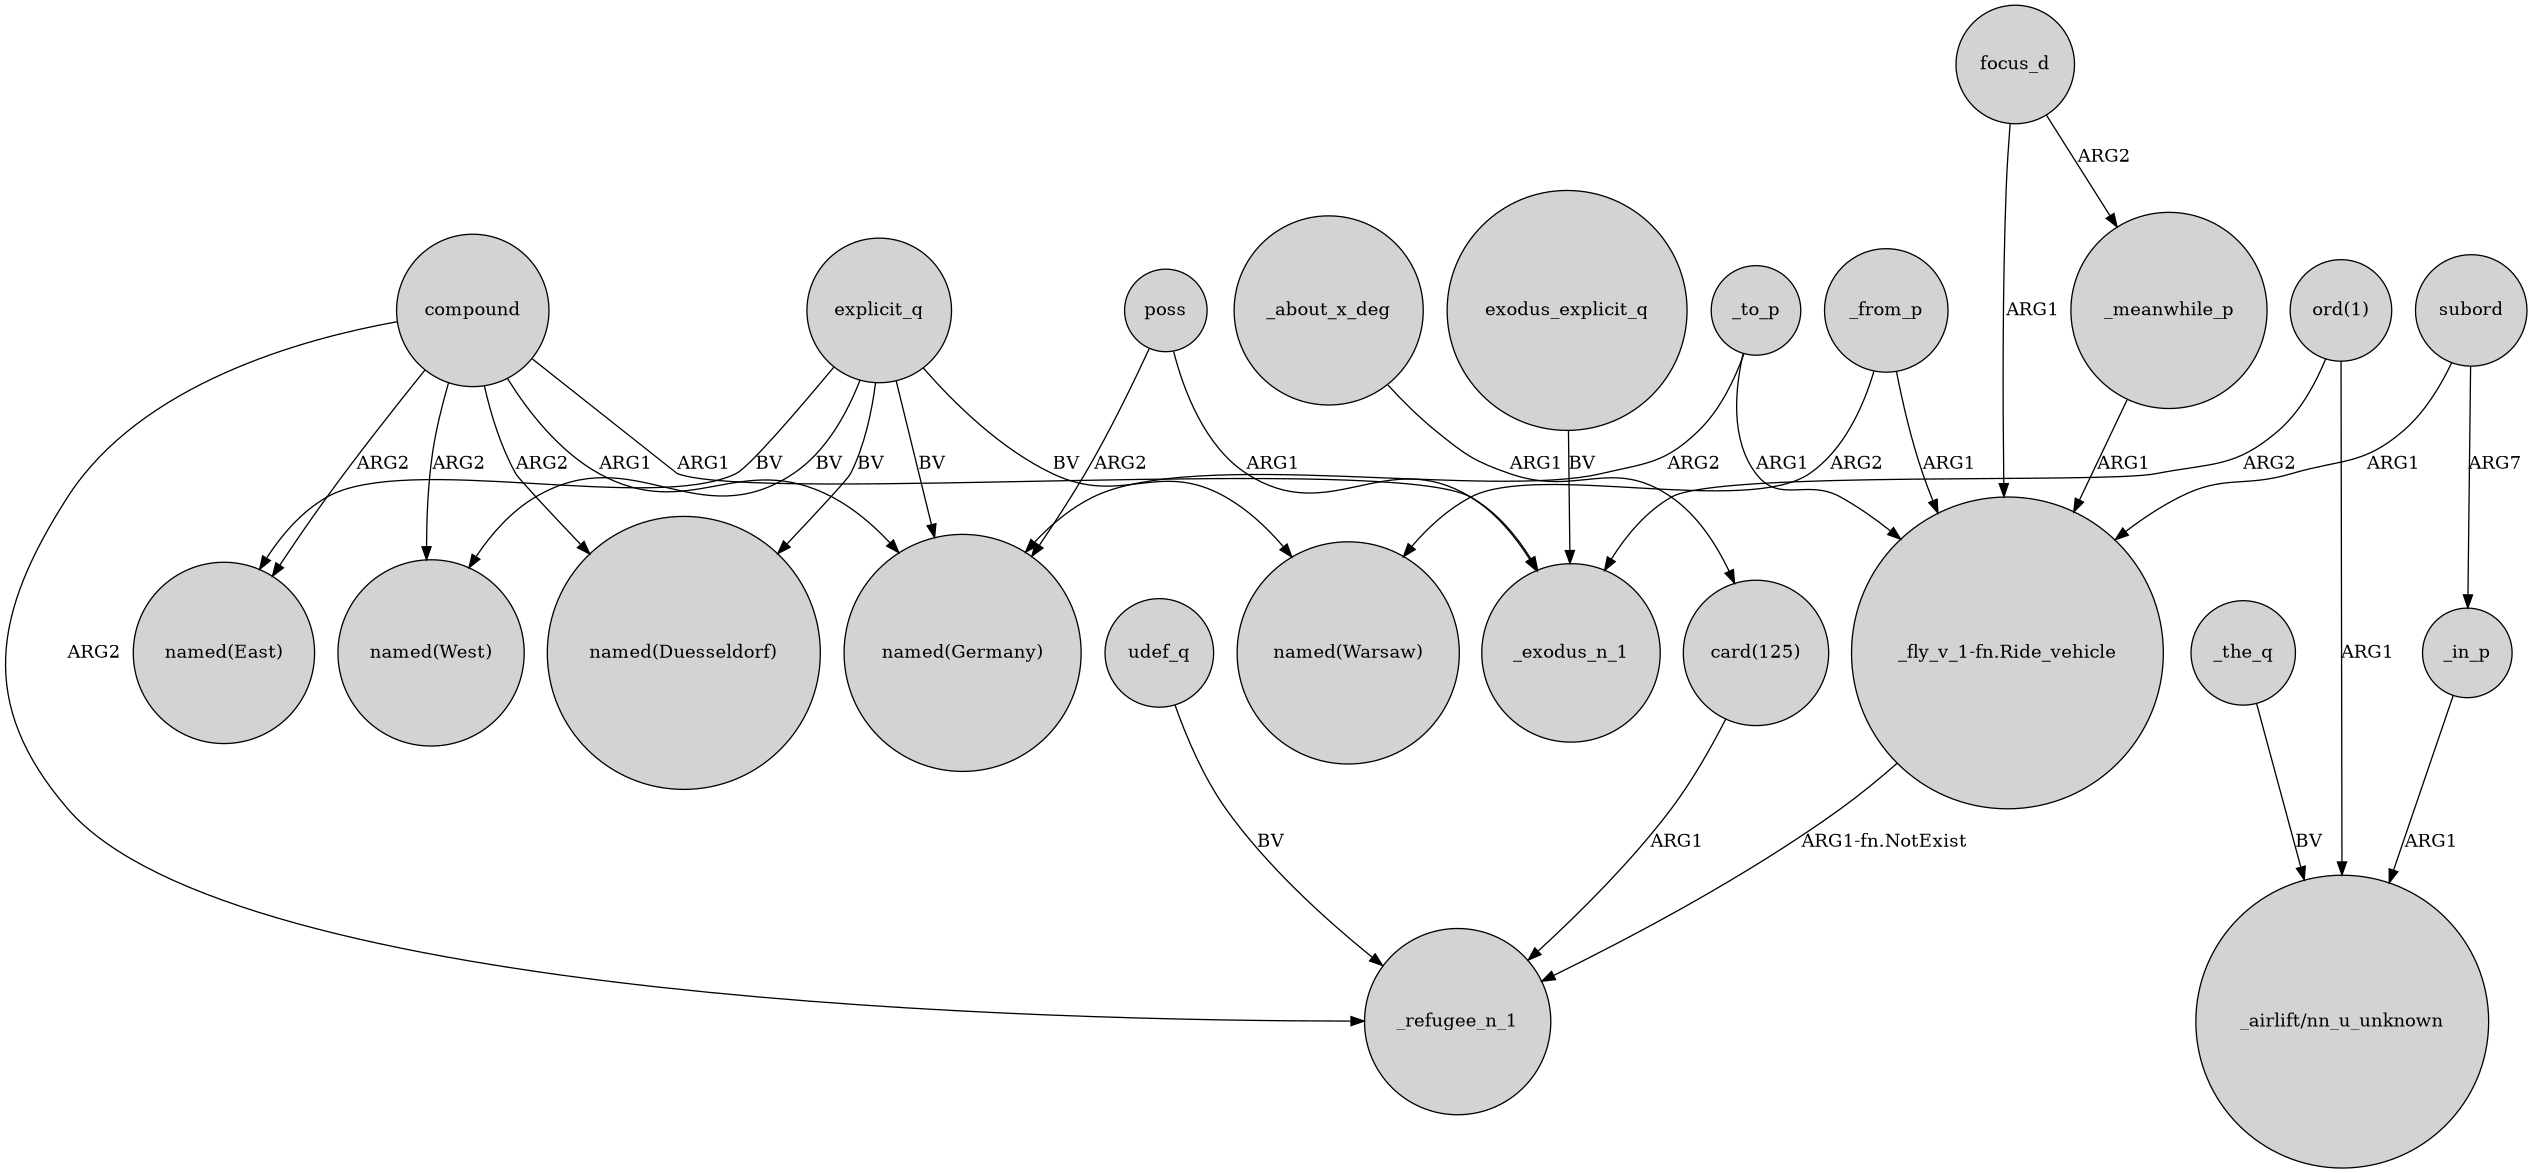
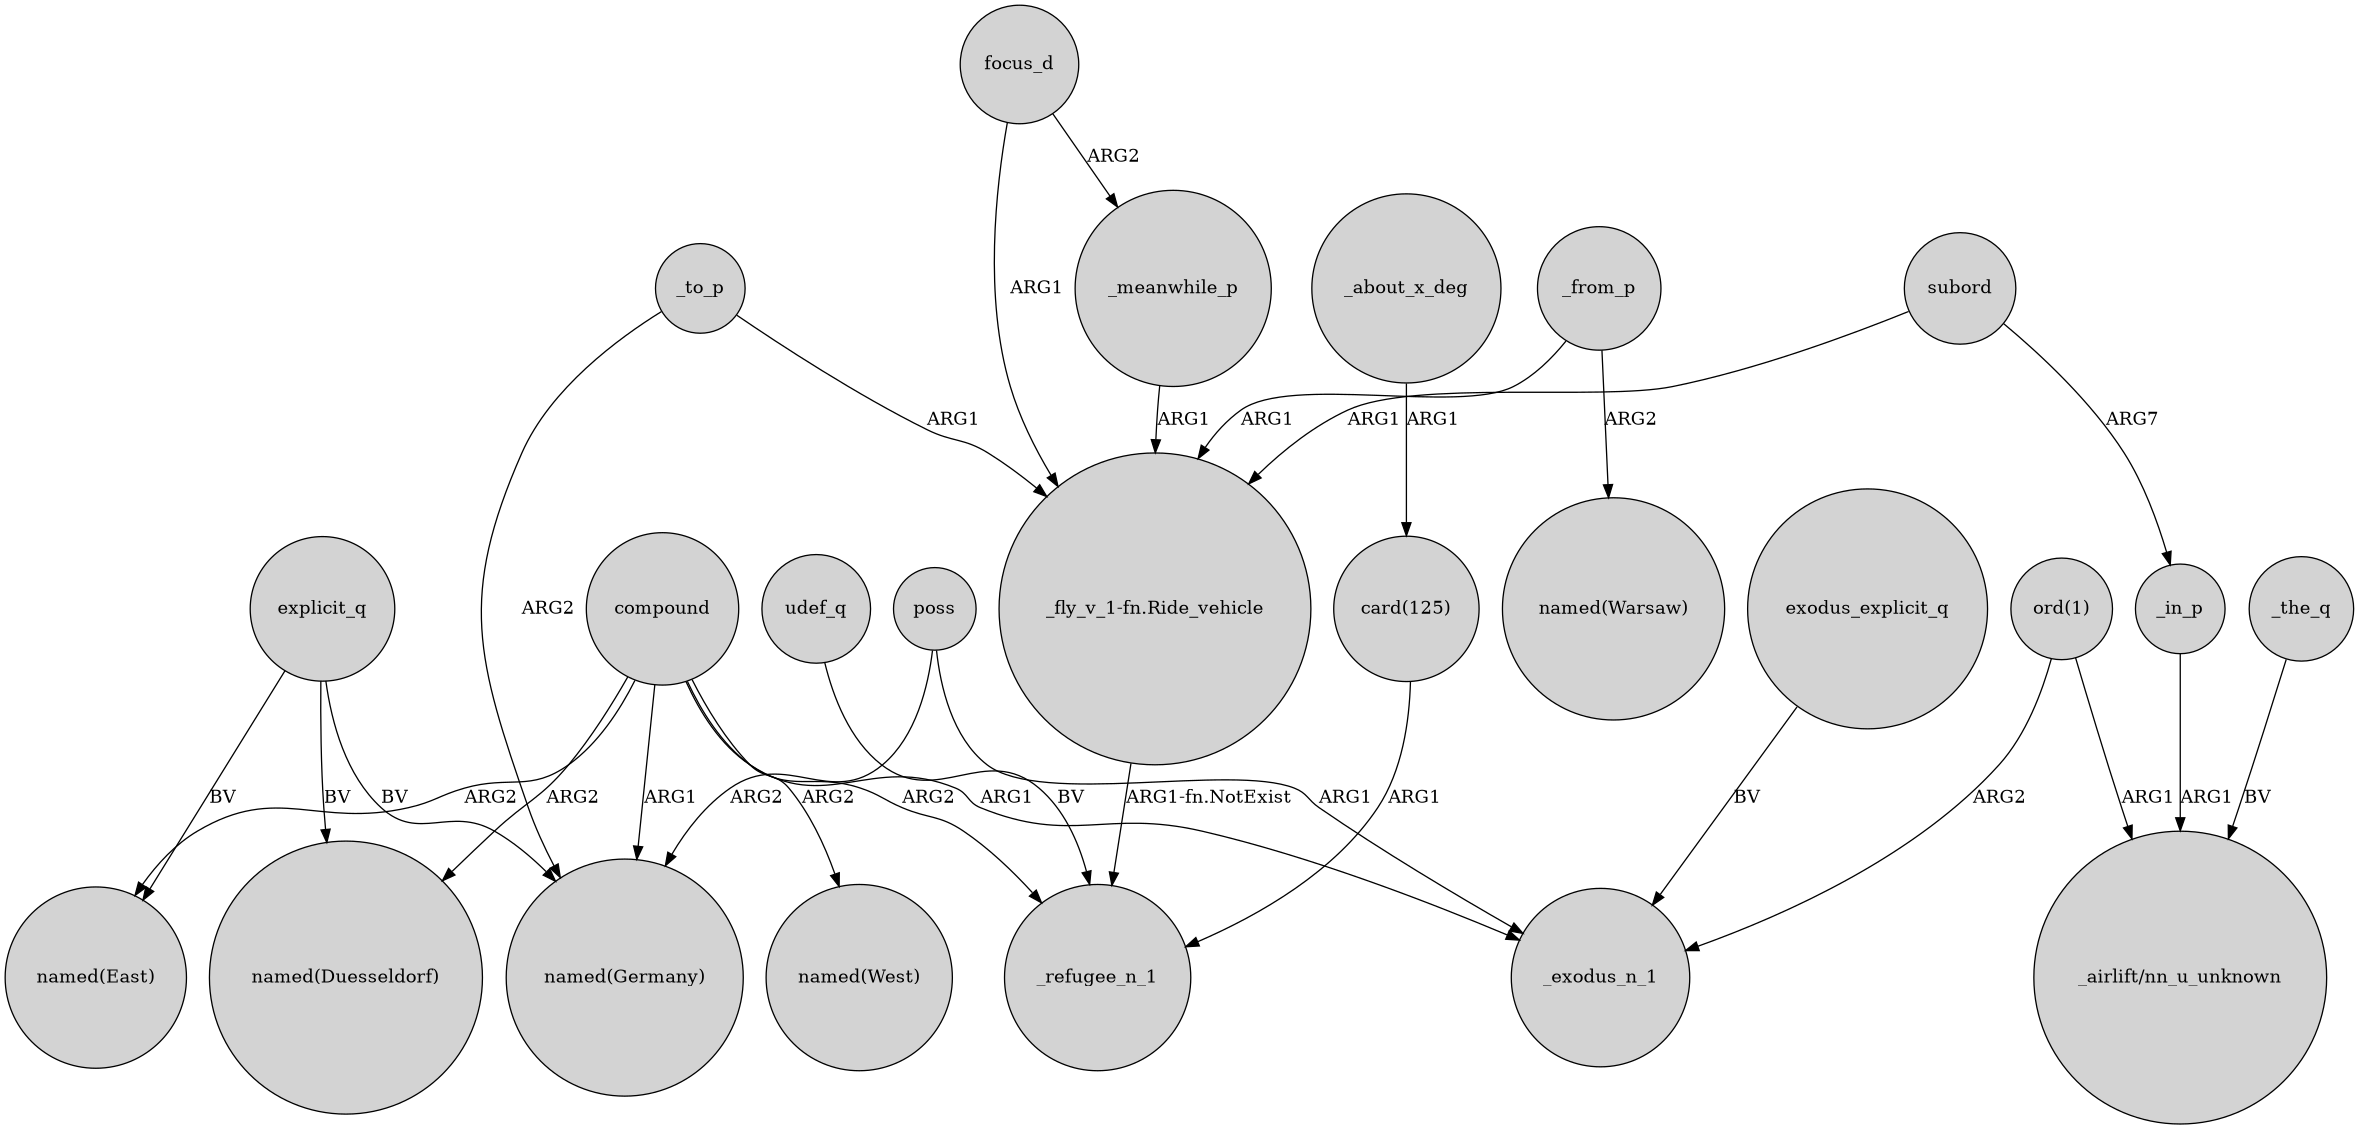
edge "explicit_q" -> "named(Warsaw)": removed, label "BV"
edge "explicit_q" -> "named(West)": removed, label "BV"
